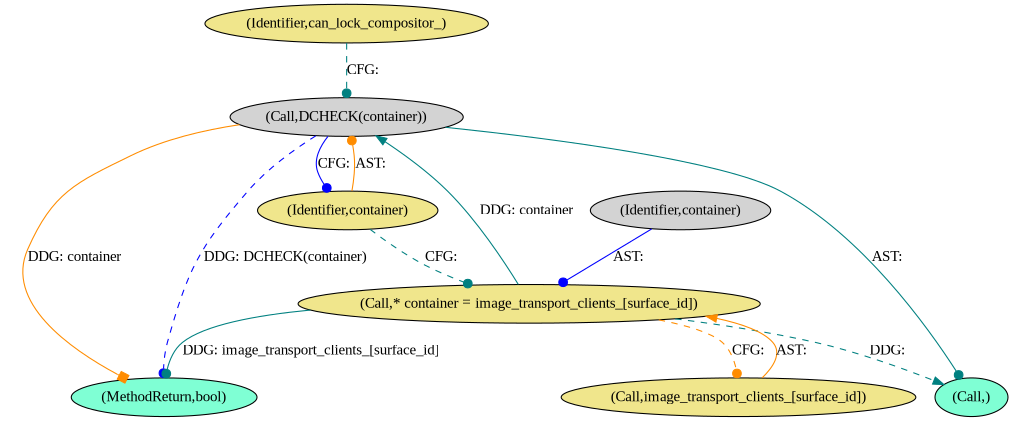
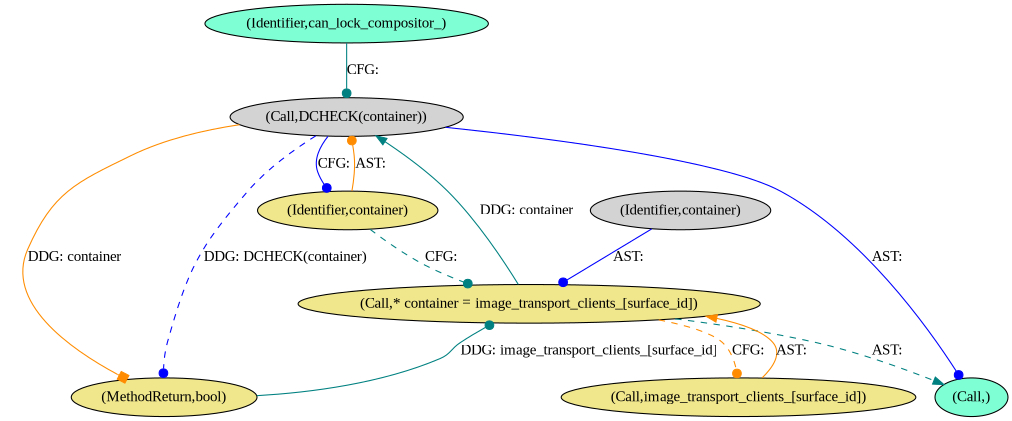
node "(Identifier,can_lock_compositor_)": fillcolor khaki -> aquamarine
edge "(Identifier,can_lock_compositor_)" -> "(Call,DCHECK(container))": style dashed -> solid
edge "(Call,DCHECK(container))" -> "(Call,)": color teal -> blue
edge "(Call,* container = image_transport_clients_[surface_id])" -> "(MethodReturn,bool)": reversed
edge "(Call,* container = image_transport_clients_[surface_id])" -> "(Call,)": label "DDG: " -> "AST: "
node "(MethodReturn,bool)": fillcolor aquamarine -> khaki
